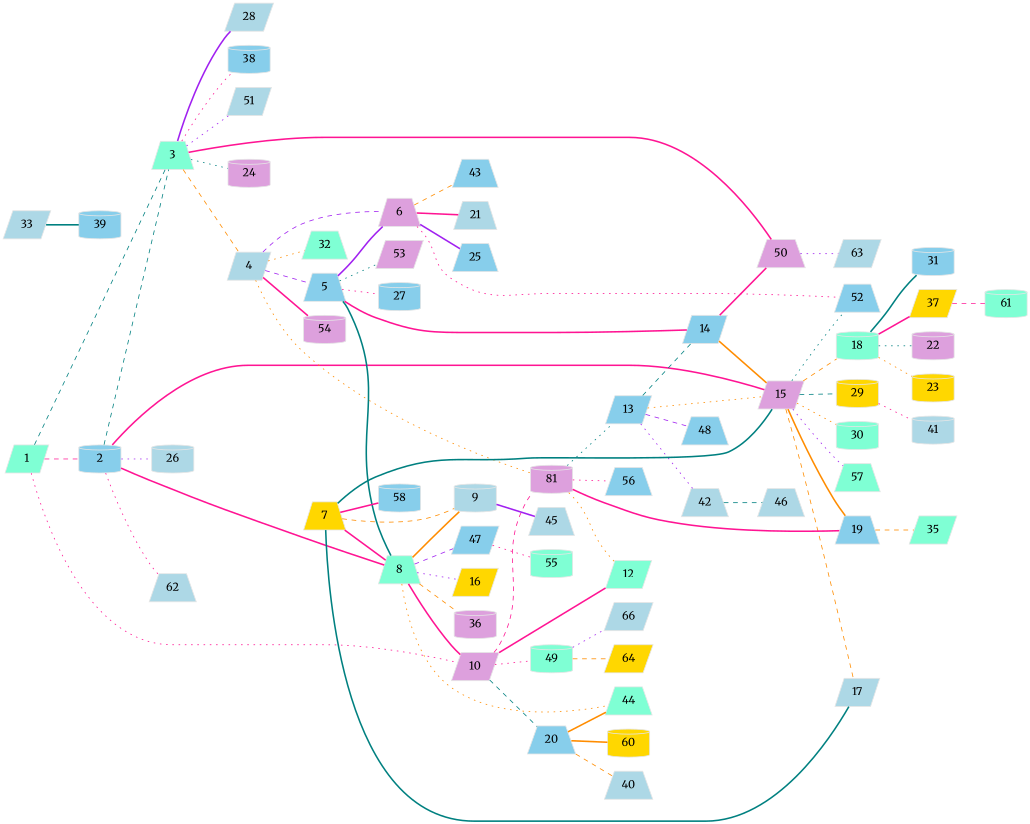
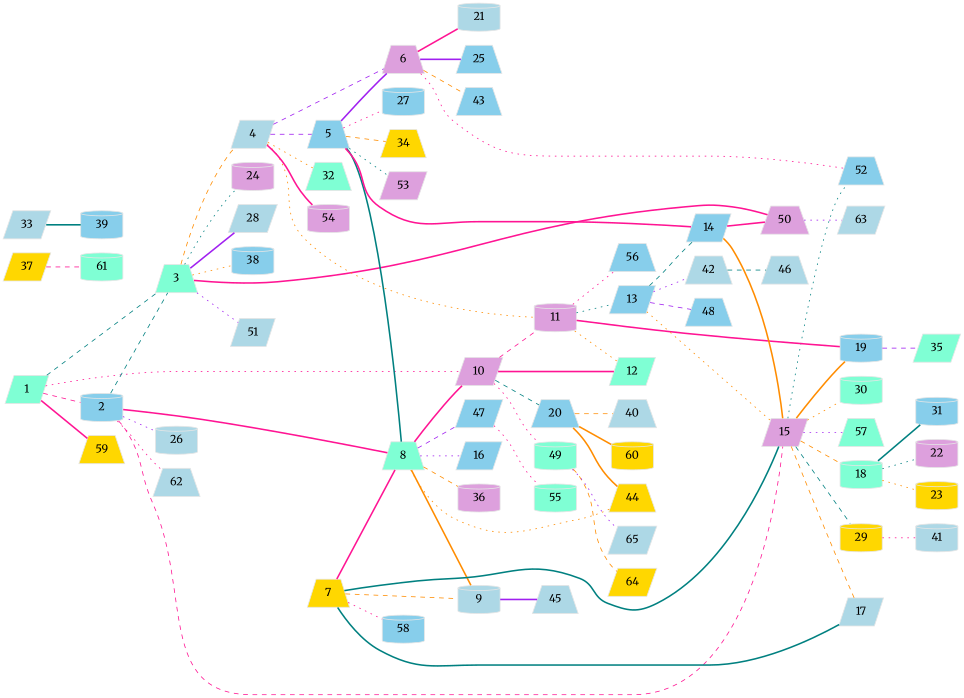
edge "38" -- "3": color deeppink -> darkorange
node "34": added
node "21": shape trapezium -> cylinder
edge "37" -- "18": removed
edge "15" -- "2": style bold -> dashed
node "59": added
node "81": label "81" -> "11"
edge "58" -- "7": style bold -> dotted
node "19": shape trapezium -> cylinder
edge "19" -- "35": color darkorange -> purple
node "16": fillcolor gold -> skyblue
node "66": label "66" -> "65"
node "44": fillcolor aquamarine -> gold
